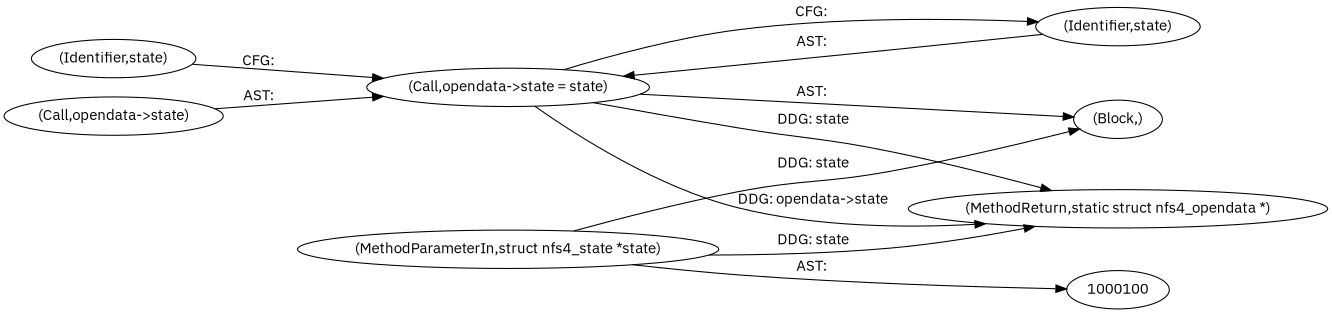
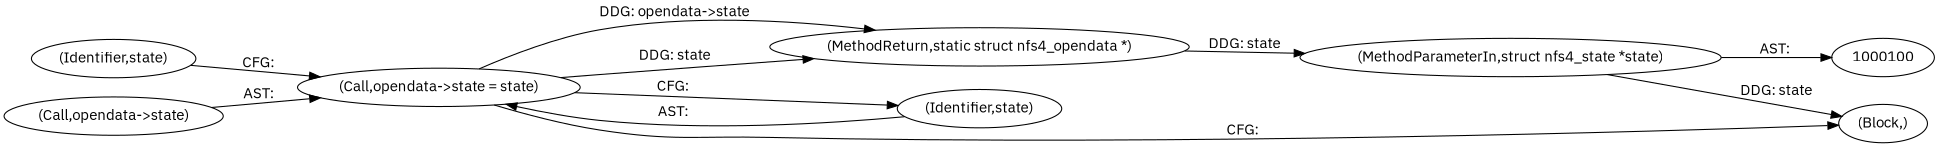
edge "(Call,opendata->state = state)" -> "(Block,)": label "AST: " -> "CFG: "
edge "(MethodParameterIn,struct nfs4_state *state)" -> "(MethodReturn,static struct nfs4_opendata *)": reversed
